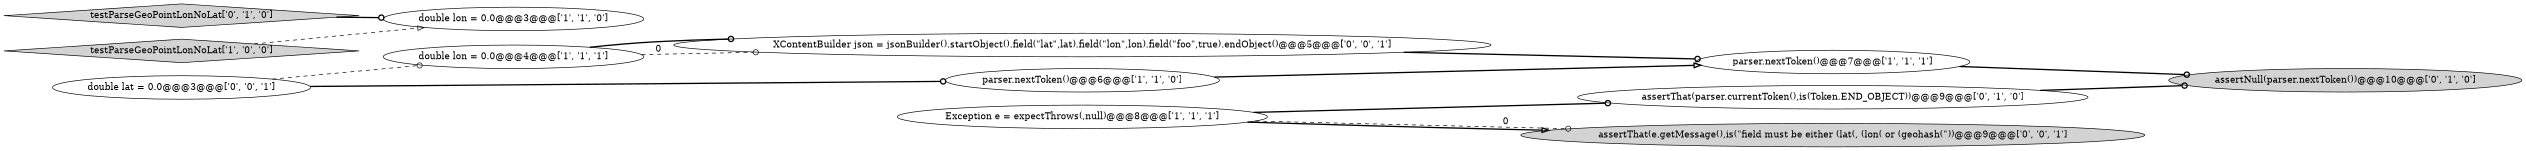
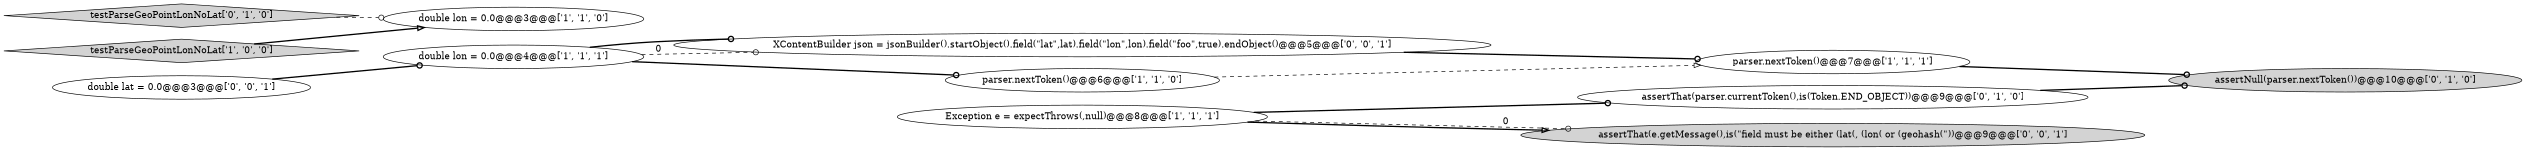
edge "testParseGeoPointLonNoLat['0', '1', '0']" -> "double lon = 0.0@@@3@@@['1', '1', '0']": style bold -> dashed
edge "testParseGeoPointLonNoLat['1', '0', '0']" -> "double lon = 0.0@@@3@@@['1', '1', '0']": style dashed -> bold
edge "parser.nextToken()@@@6@@@['1', '1', '0']" -> "parser.nextToken()@@@7@@@['1', '1', '1']": style bold -> dashed
edge "double lat = 0.0@@@3@@@['0', '0', '1']" -> "double lon = 0.0@@@4@@@['1', '1', '1']": style dashed -> bold
edge "double lat = 0.0@@@3@@@['0', '0', '1']" -> "parser.nextToken()@@@6@@@['1', '1', '0']": now "double lon = 0.0@@@4@@@['1', '1', '1']" -> "parser.nextToken()@@@6@@@['1', '1', '0']"
